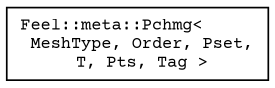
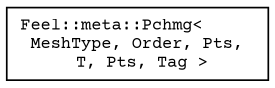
node "Feel::meta::Pchmg< MeshType, Order, Pset, T, Pts, Tag >": label "Feel::meta::Pchmg< MeshType, Order, Pset, T, Pts, Tag >" -> "Feel::meta::Pchmg< MeshType, Order, Pts, T, Pts, Tag >"
